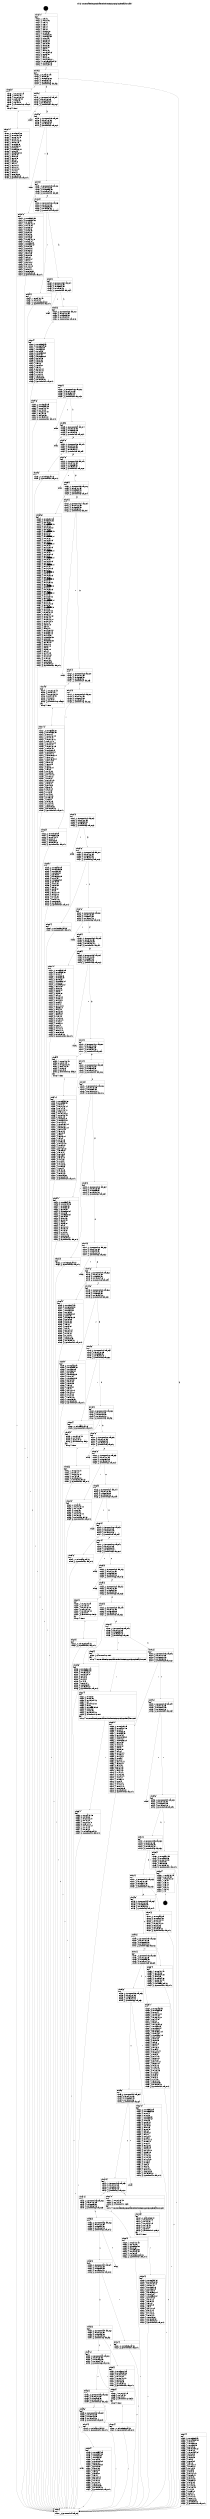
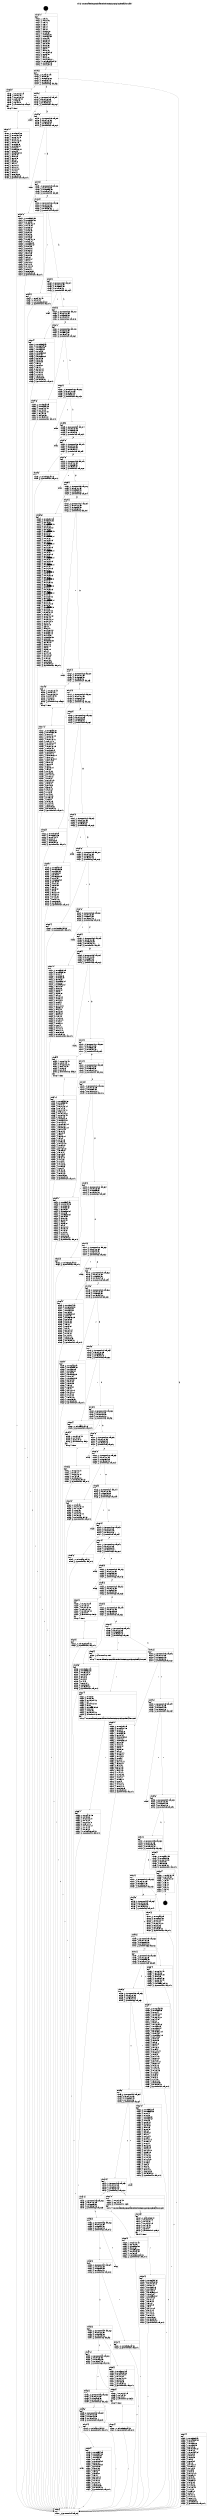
node "0x401567 [28]": added
node "0x401663 [28]": added
